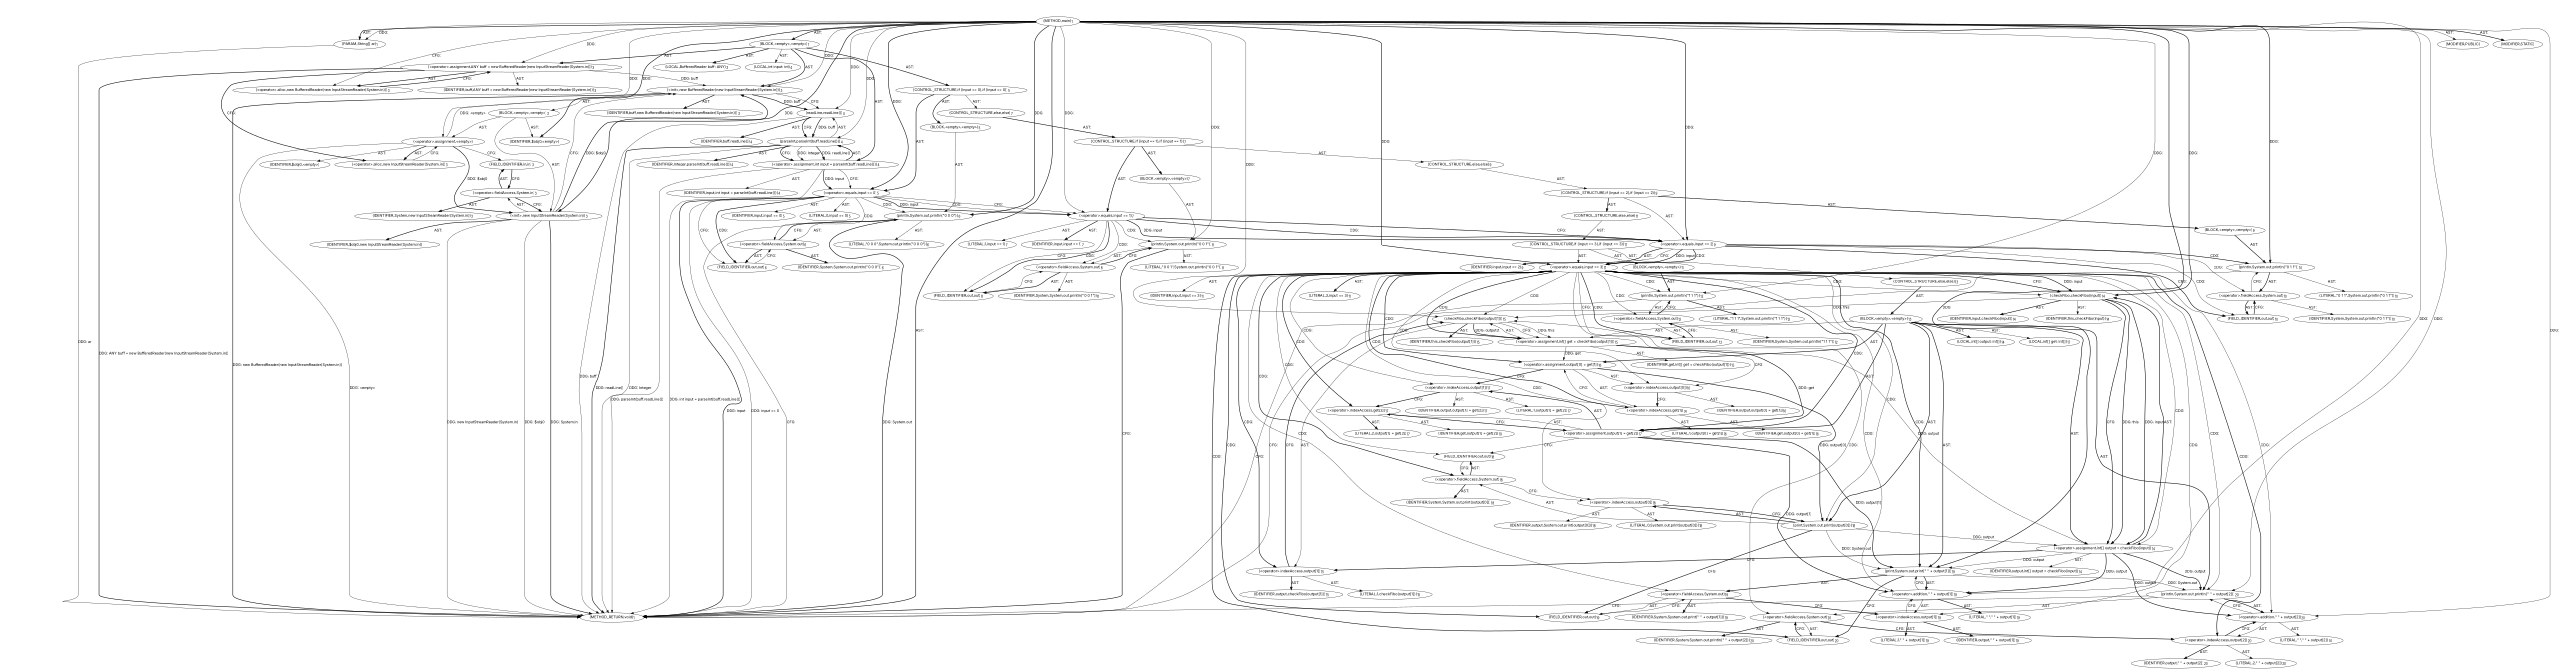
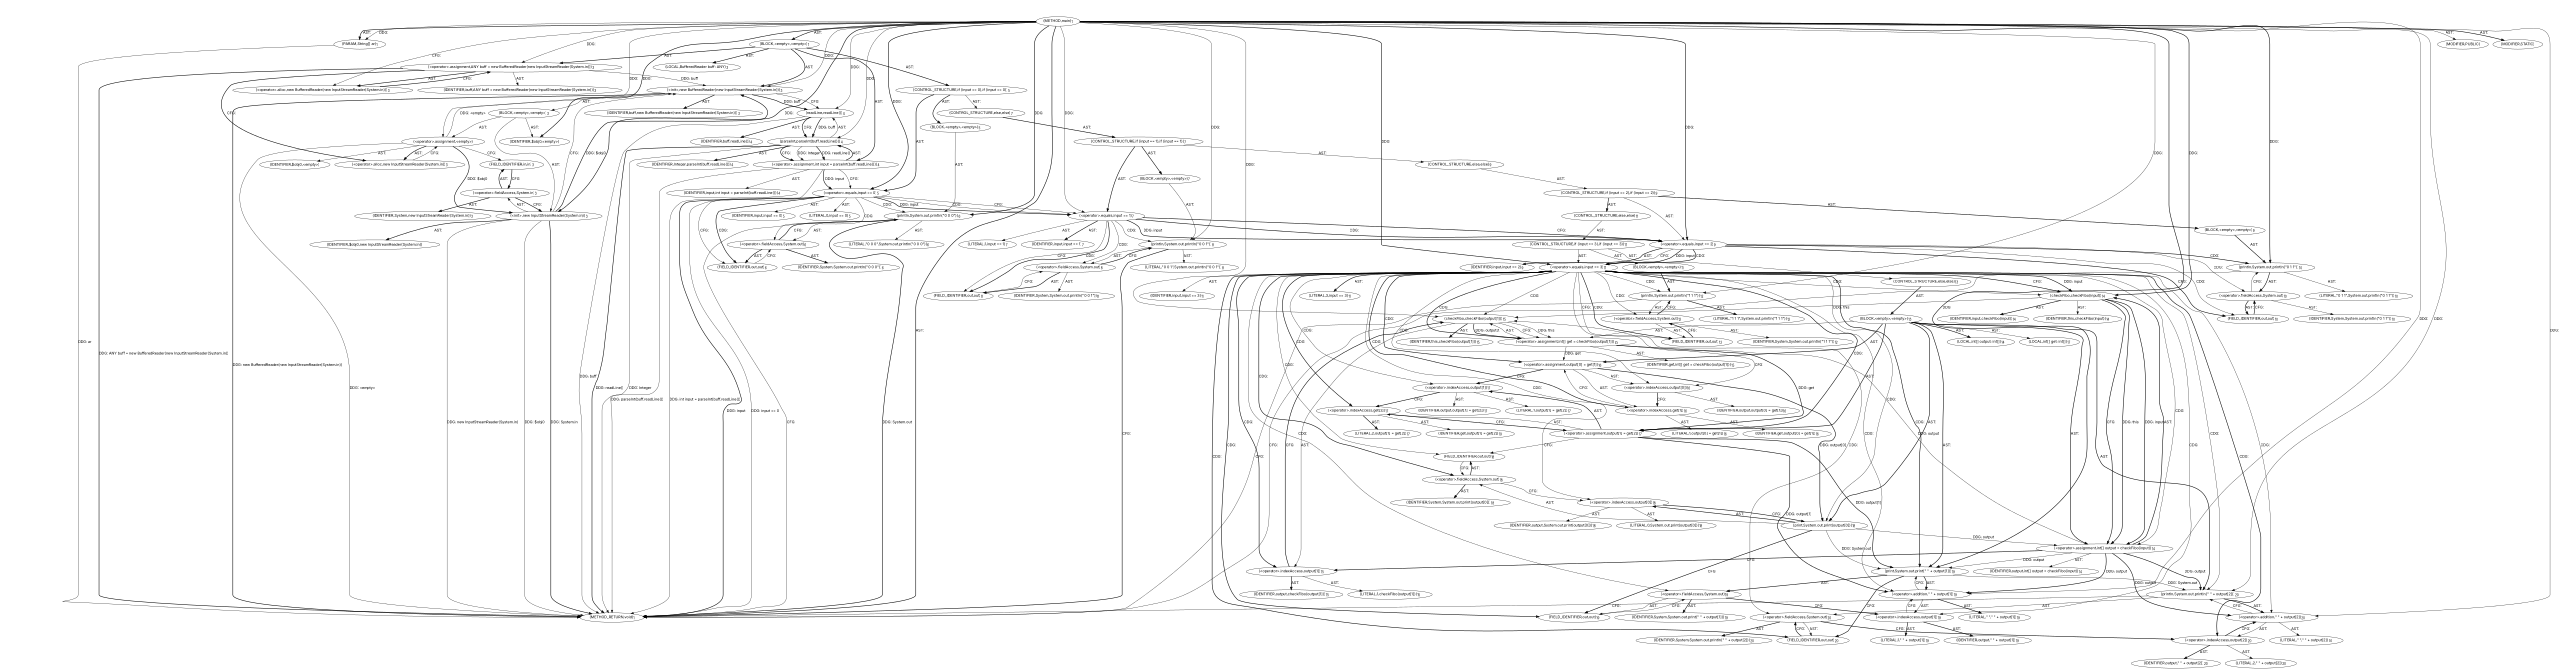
node "(LOCAL,int input: int)": removed
node "(<operator>.assignment,int[] get = checkFibo(output[1]))": text "15" -> "25"
node "(<operator>.indexAccess,get[1])": text "56" -> "16"
